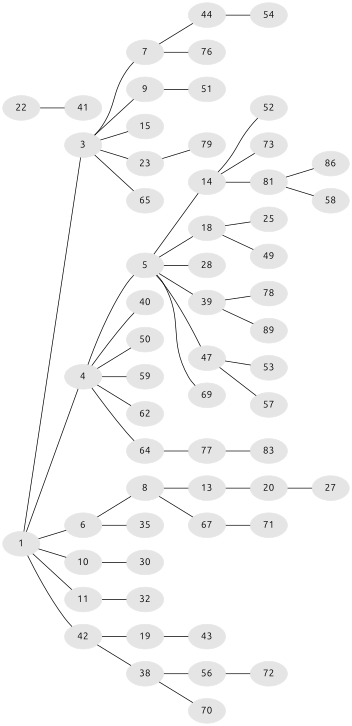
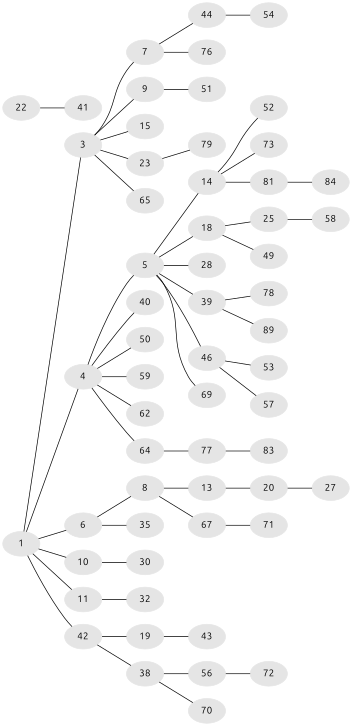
node "86": label "86" -> "84"
edge "81" -- "58": now "25" -- "58"
node "47": label "47" -> "46"
